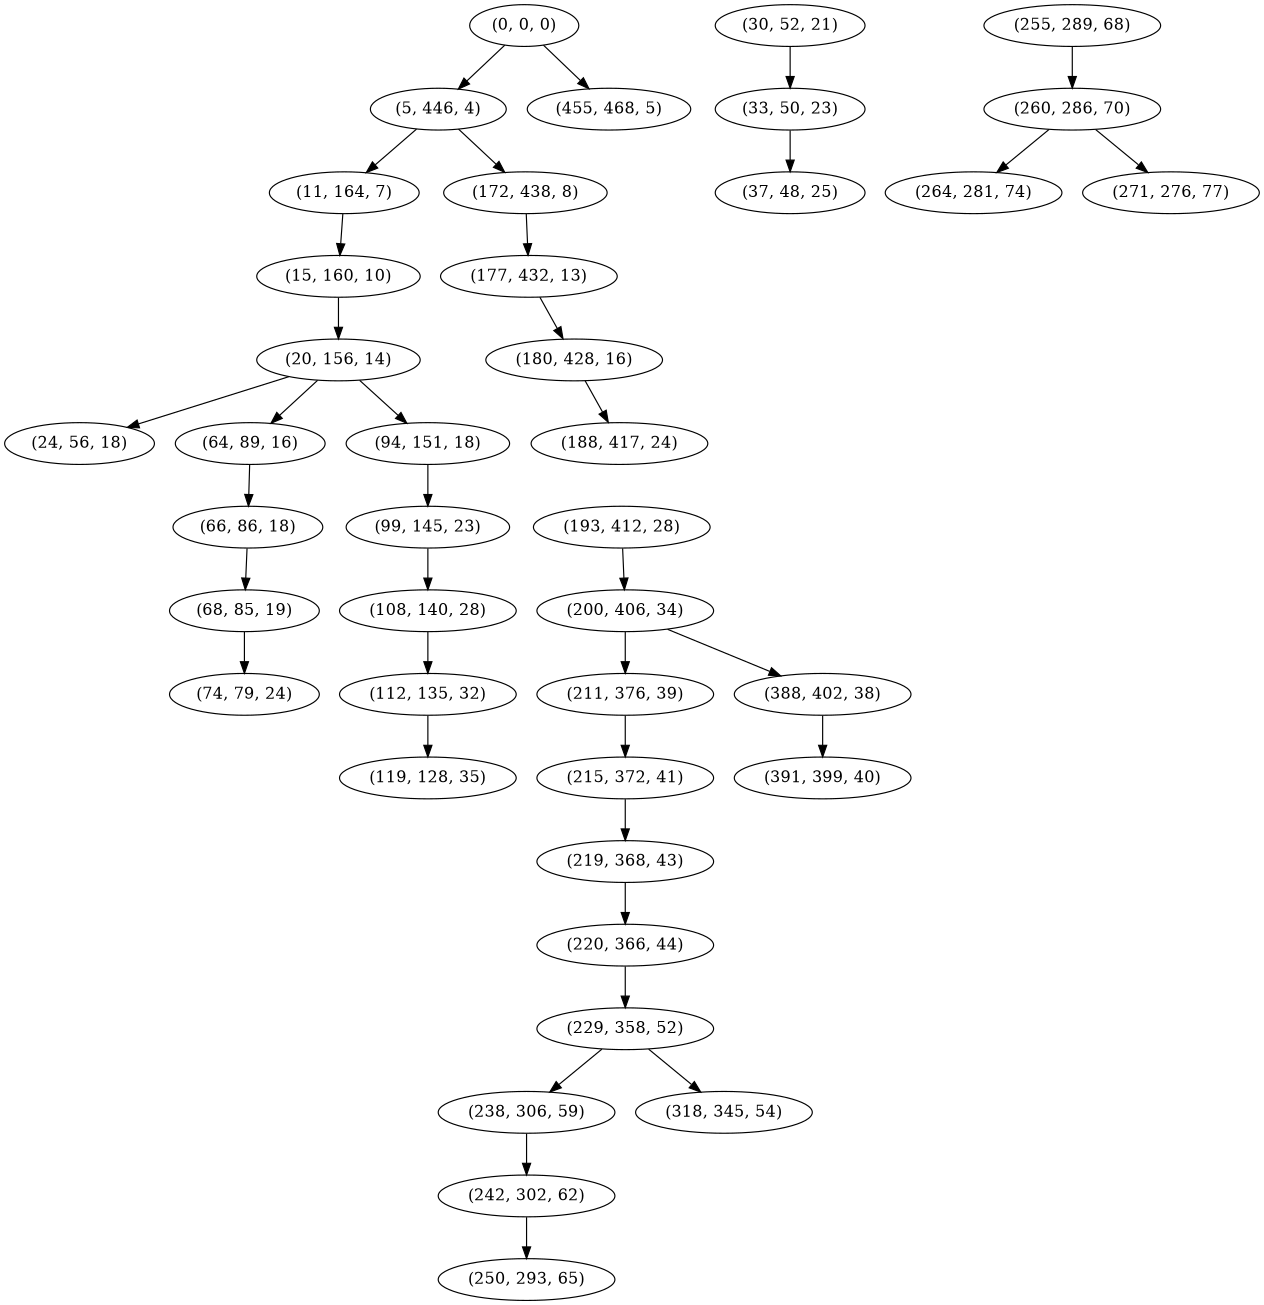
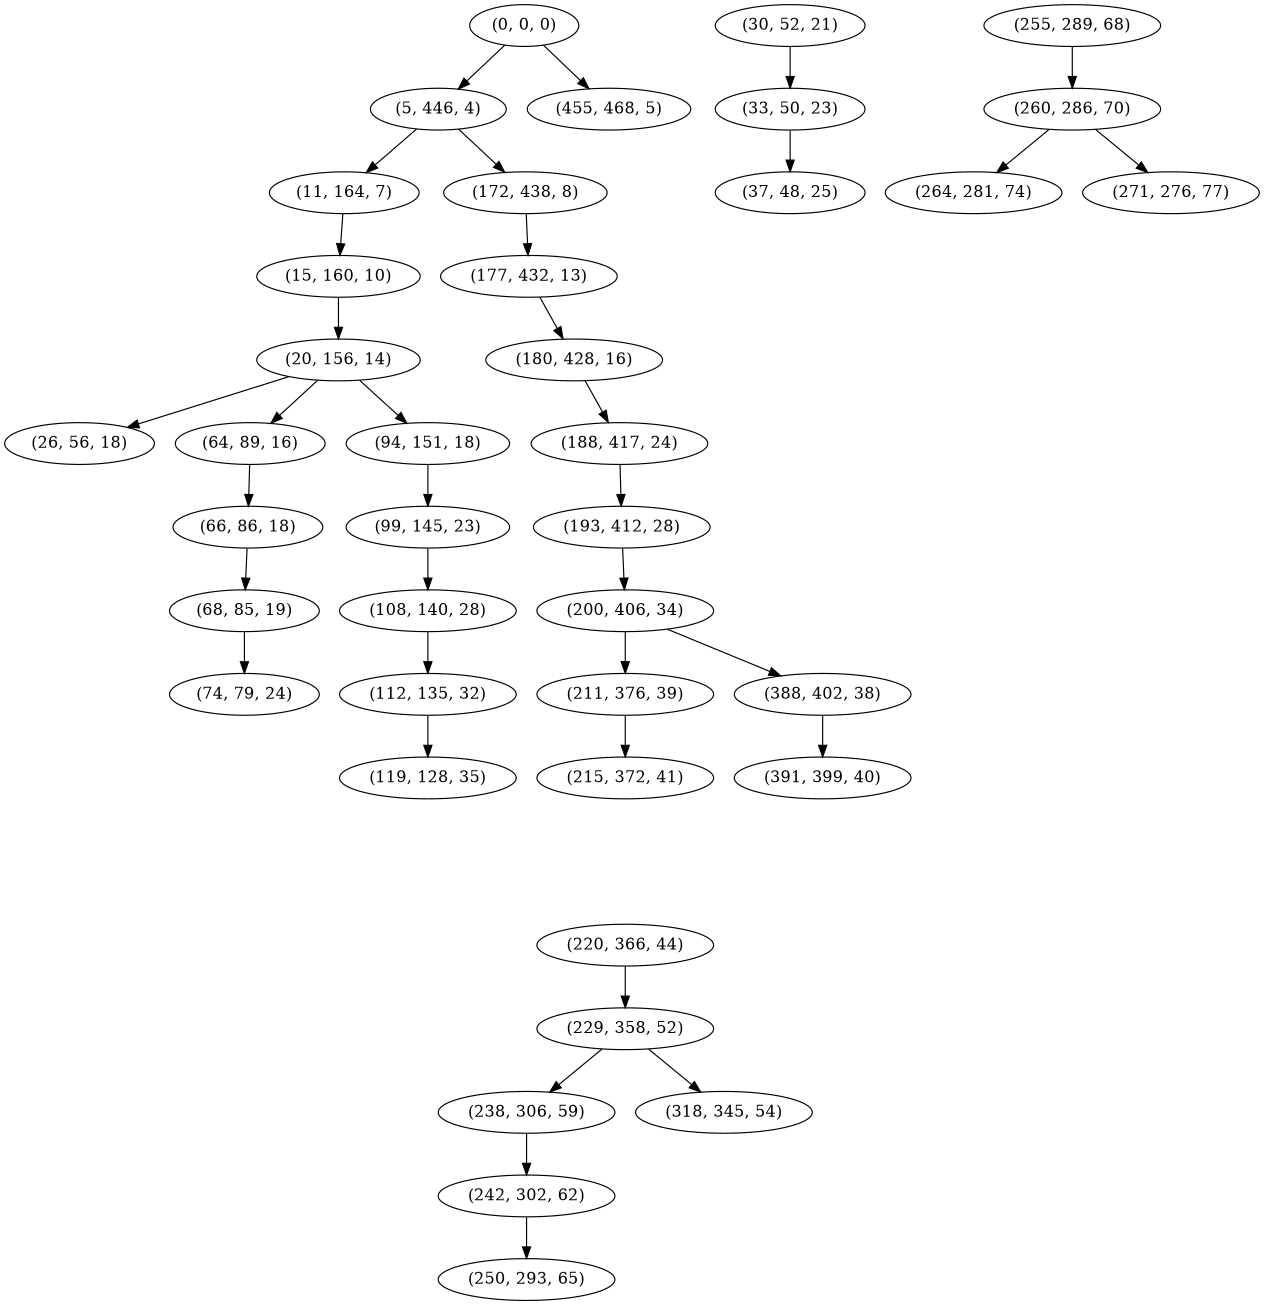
node "(24, 56, 18)": label "(24, 56, 18)" -> "(26, 56, 18)"
edge "(188, 417, 24)" -> "(193, 412, 28)": added
node "(219, 368, 43)": removed
